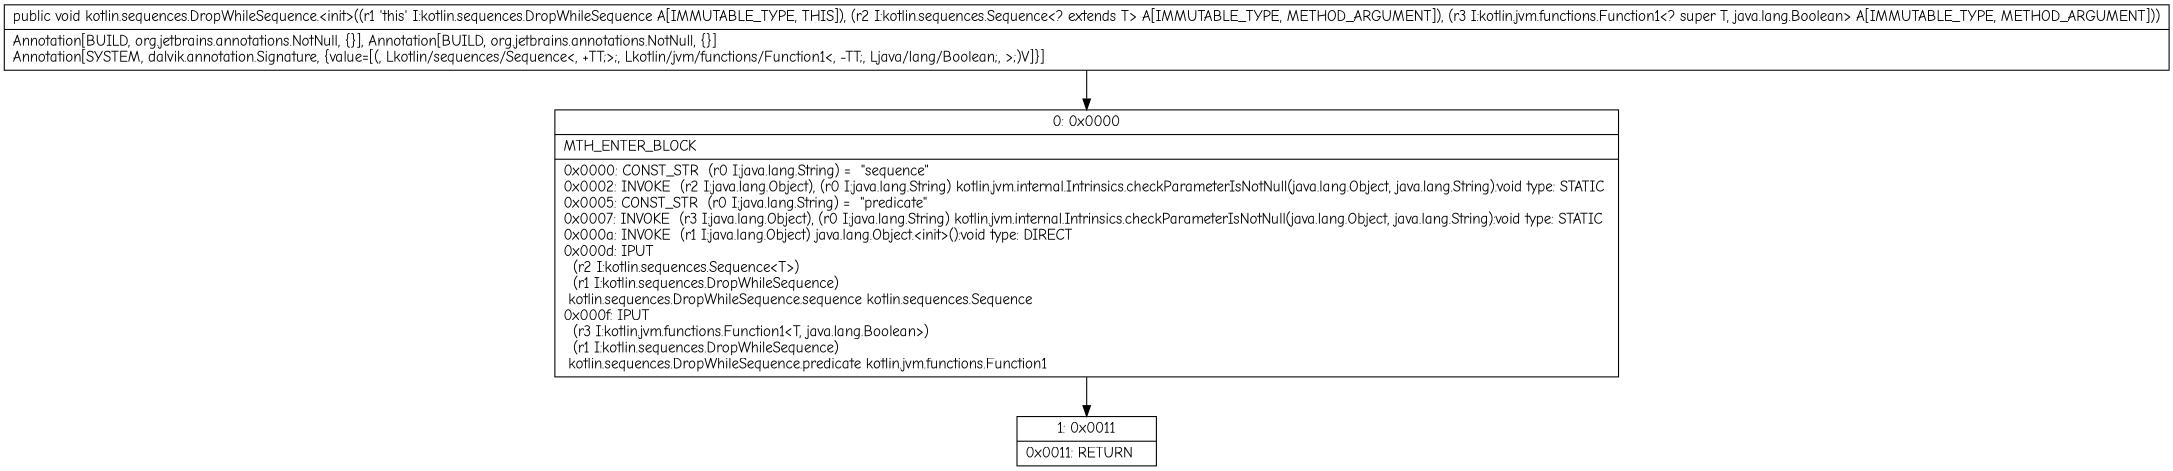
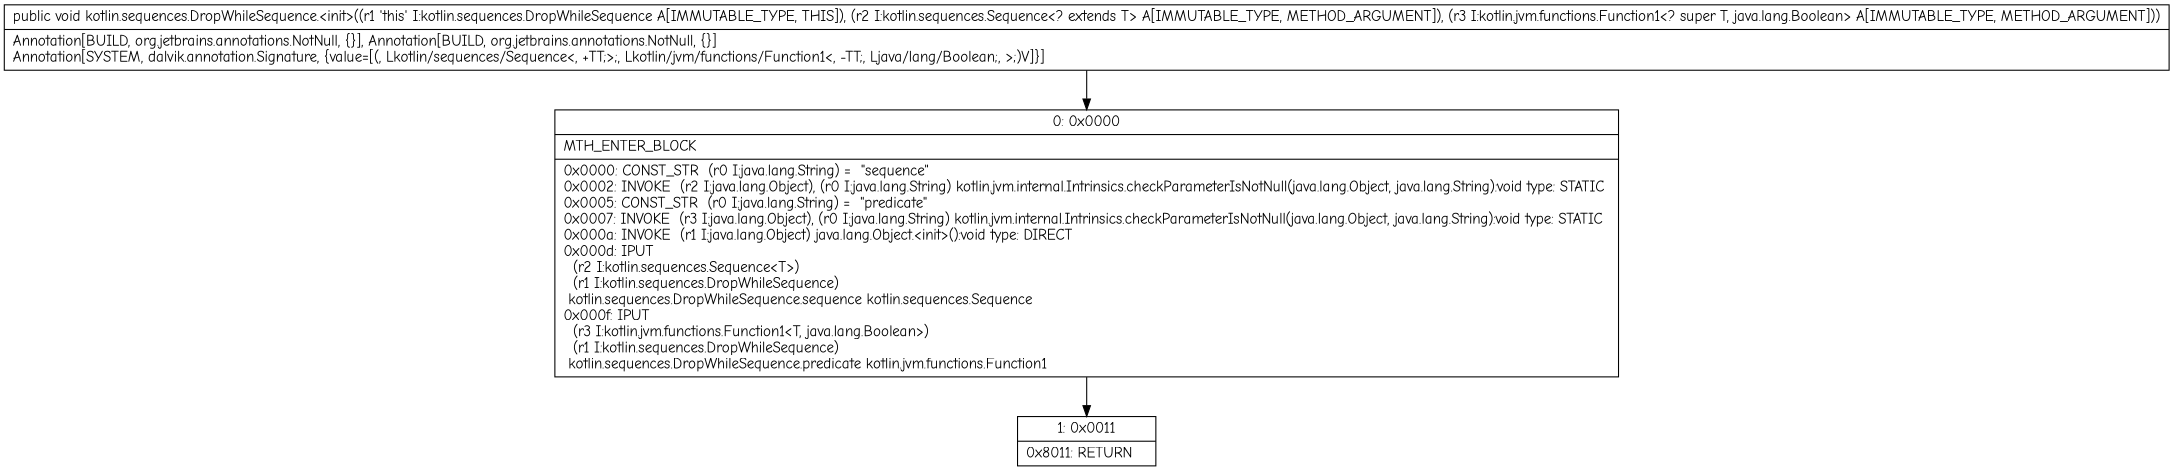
node "1: 0x0011": text "0x0011: RETURN" -> "0x8011: RETURN"
